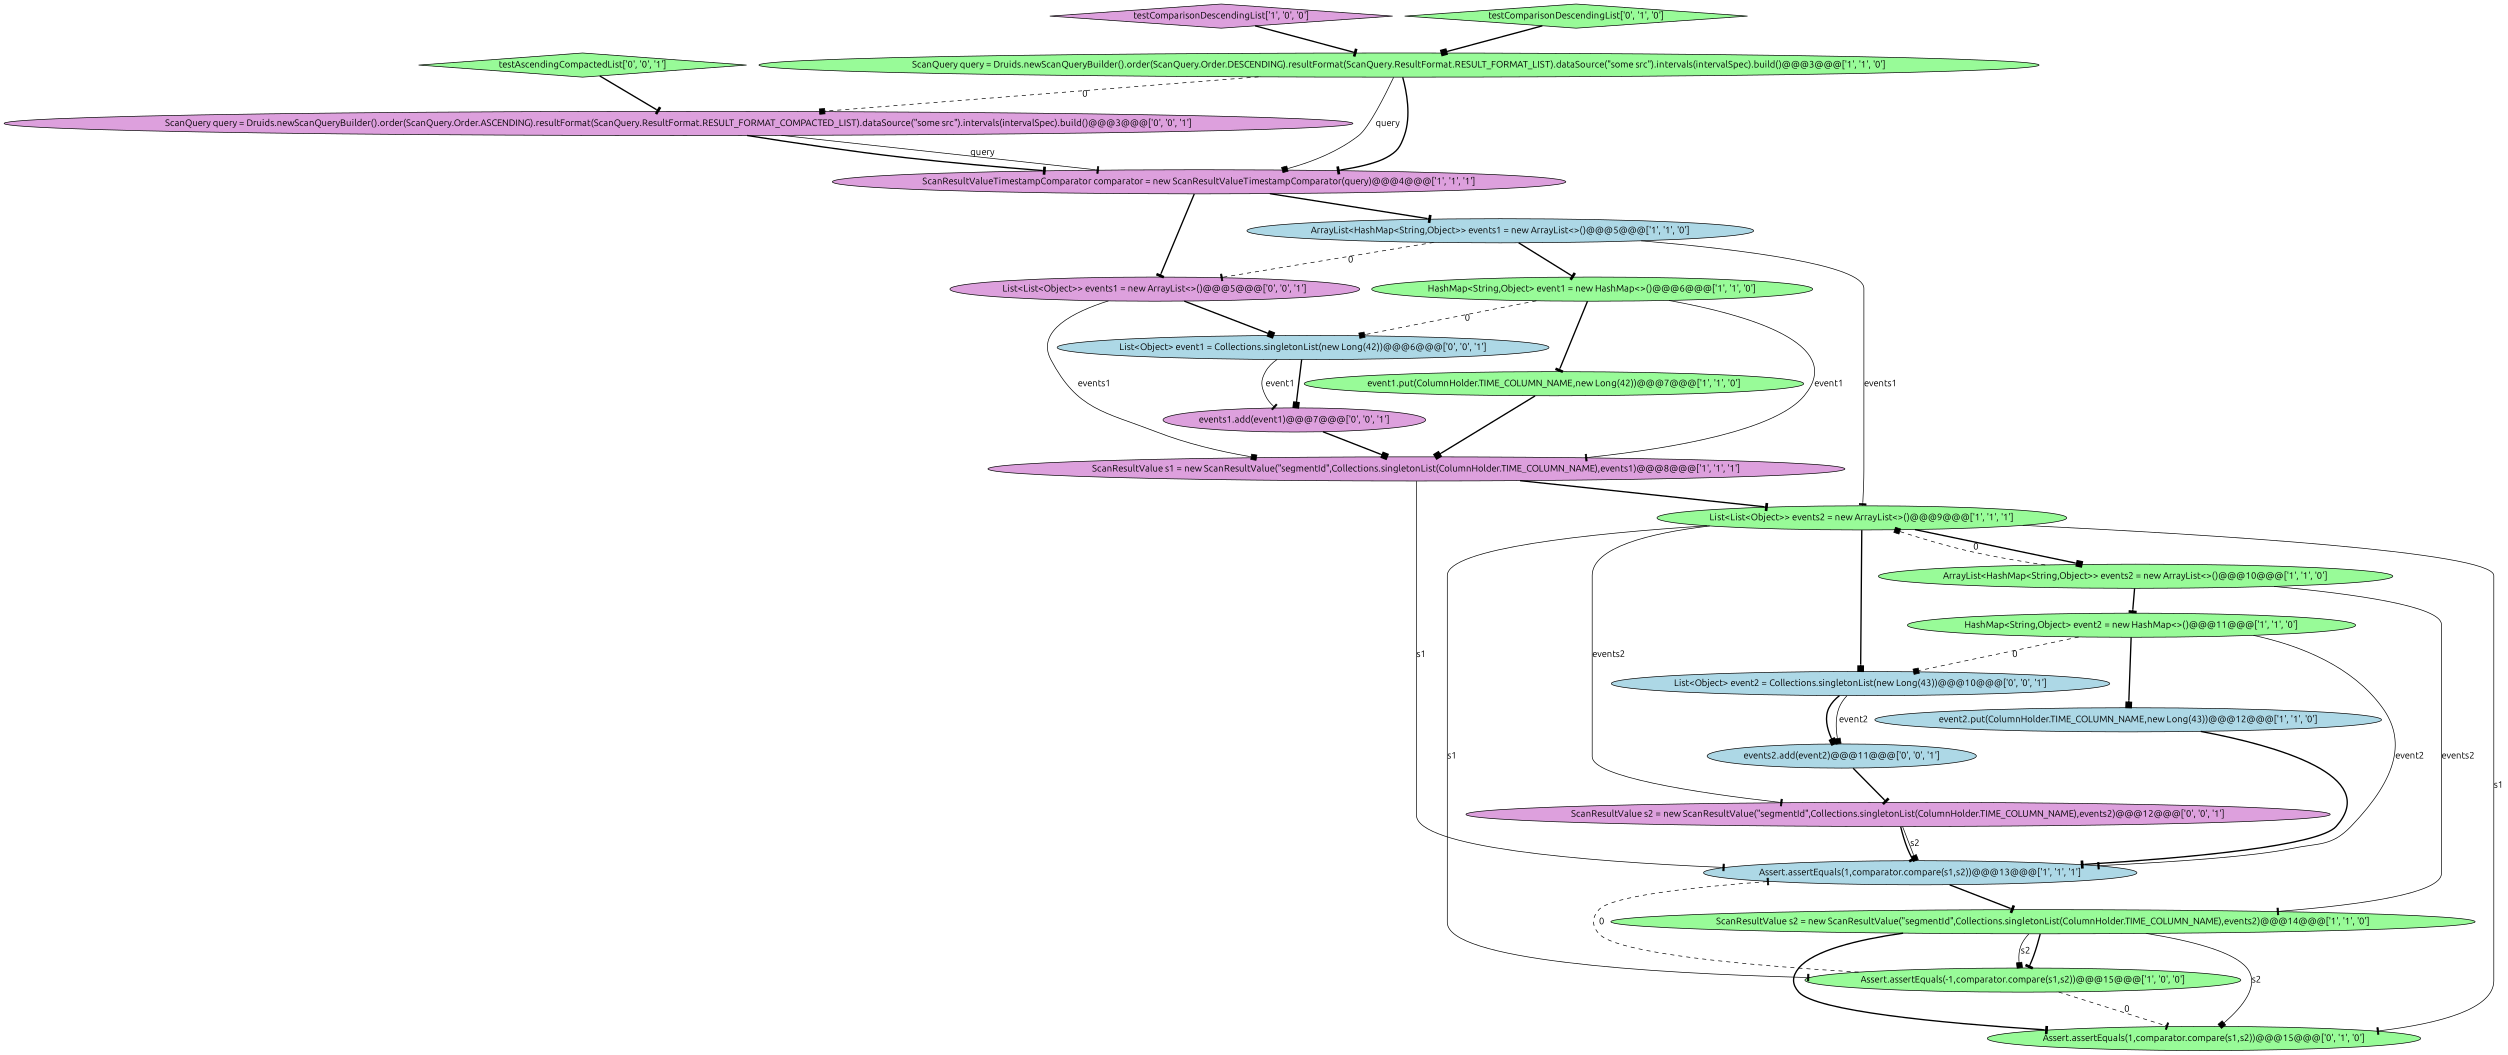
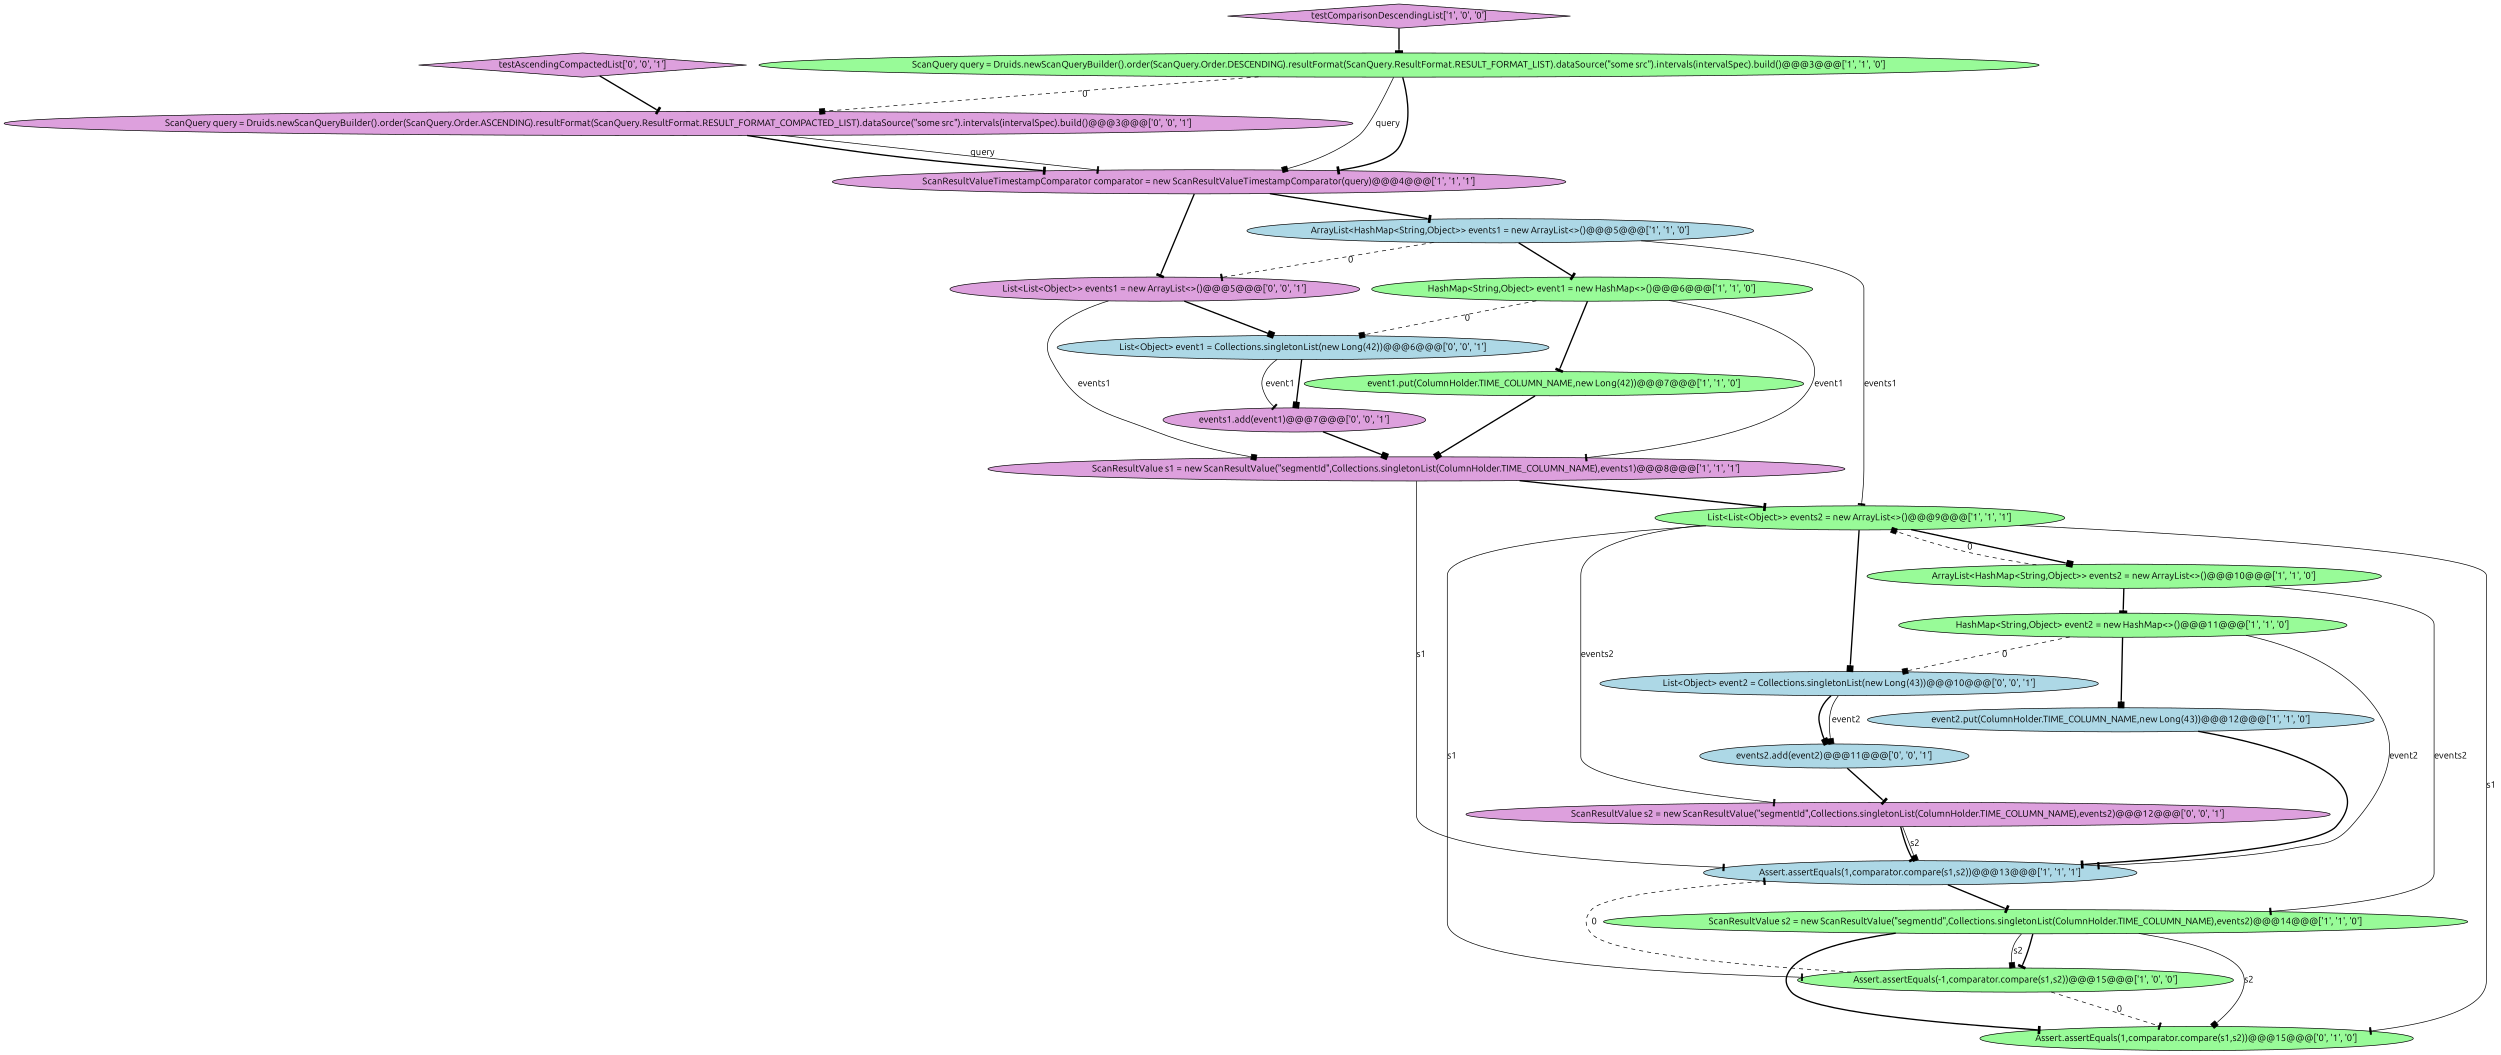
node "testComparisonDescendingList['0', '1', '0']": removed
node "testAscendingCompactedList['0', '0', '1']": fillcolor palegreen -> plum
